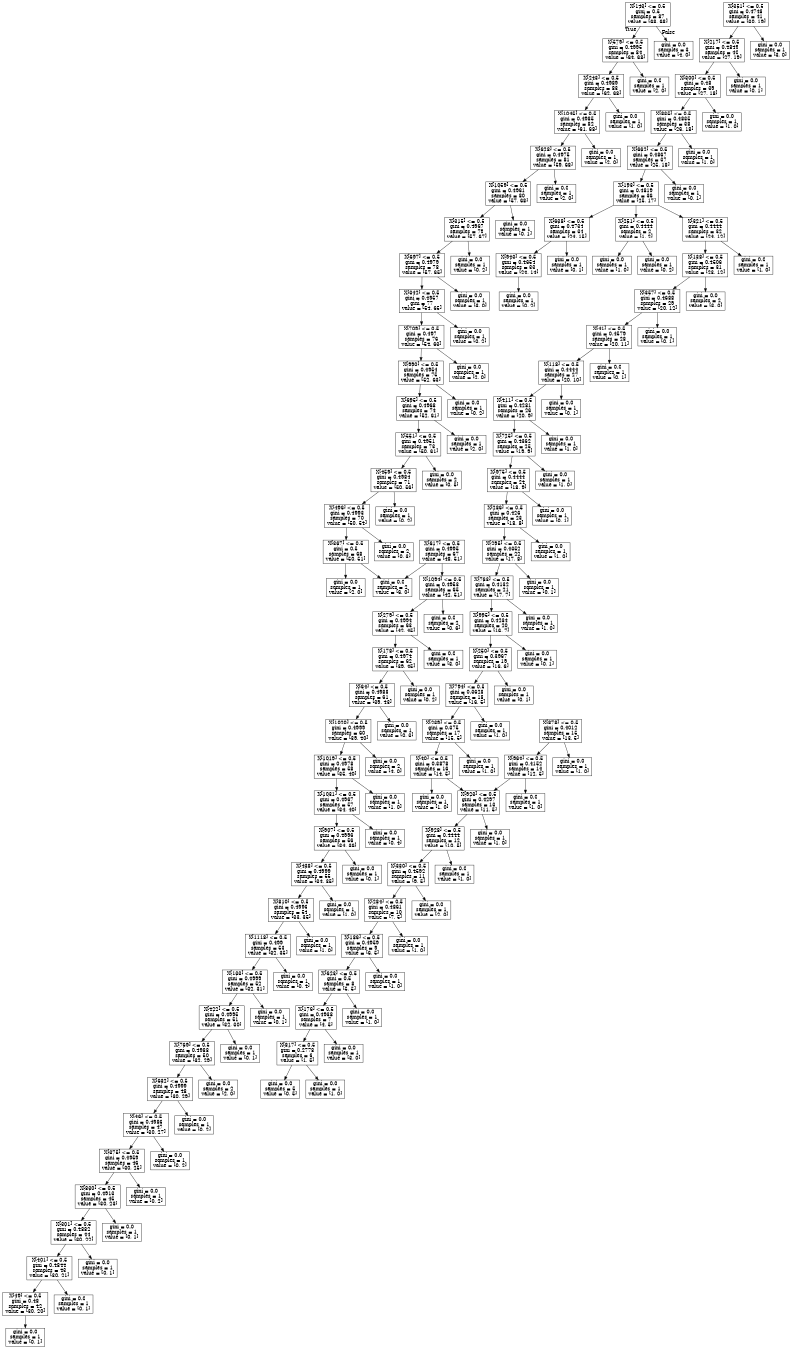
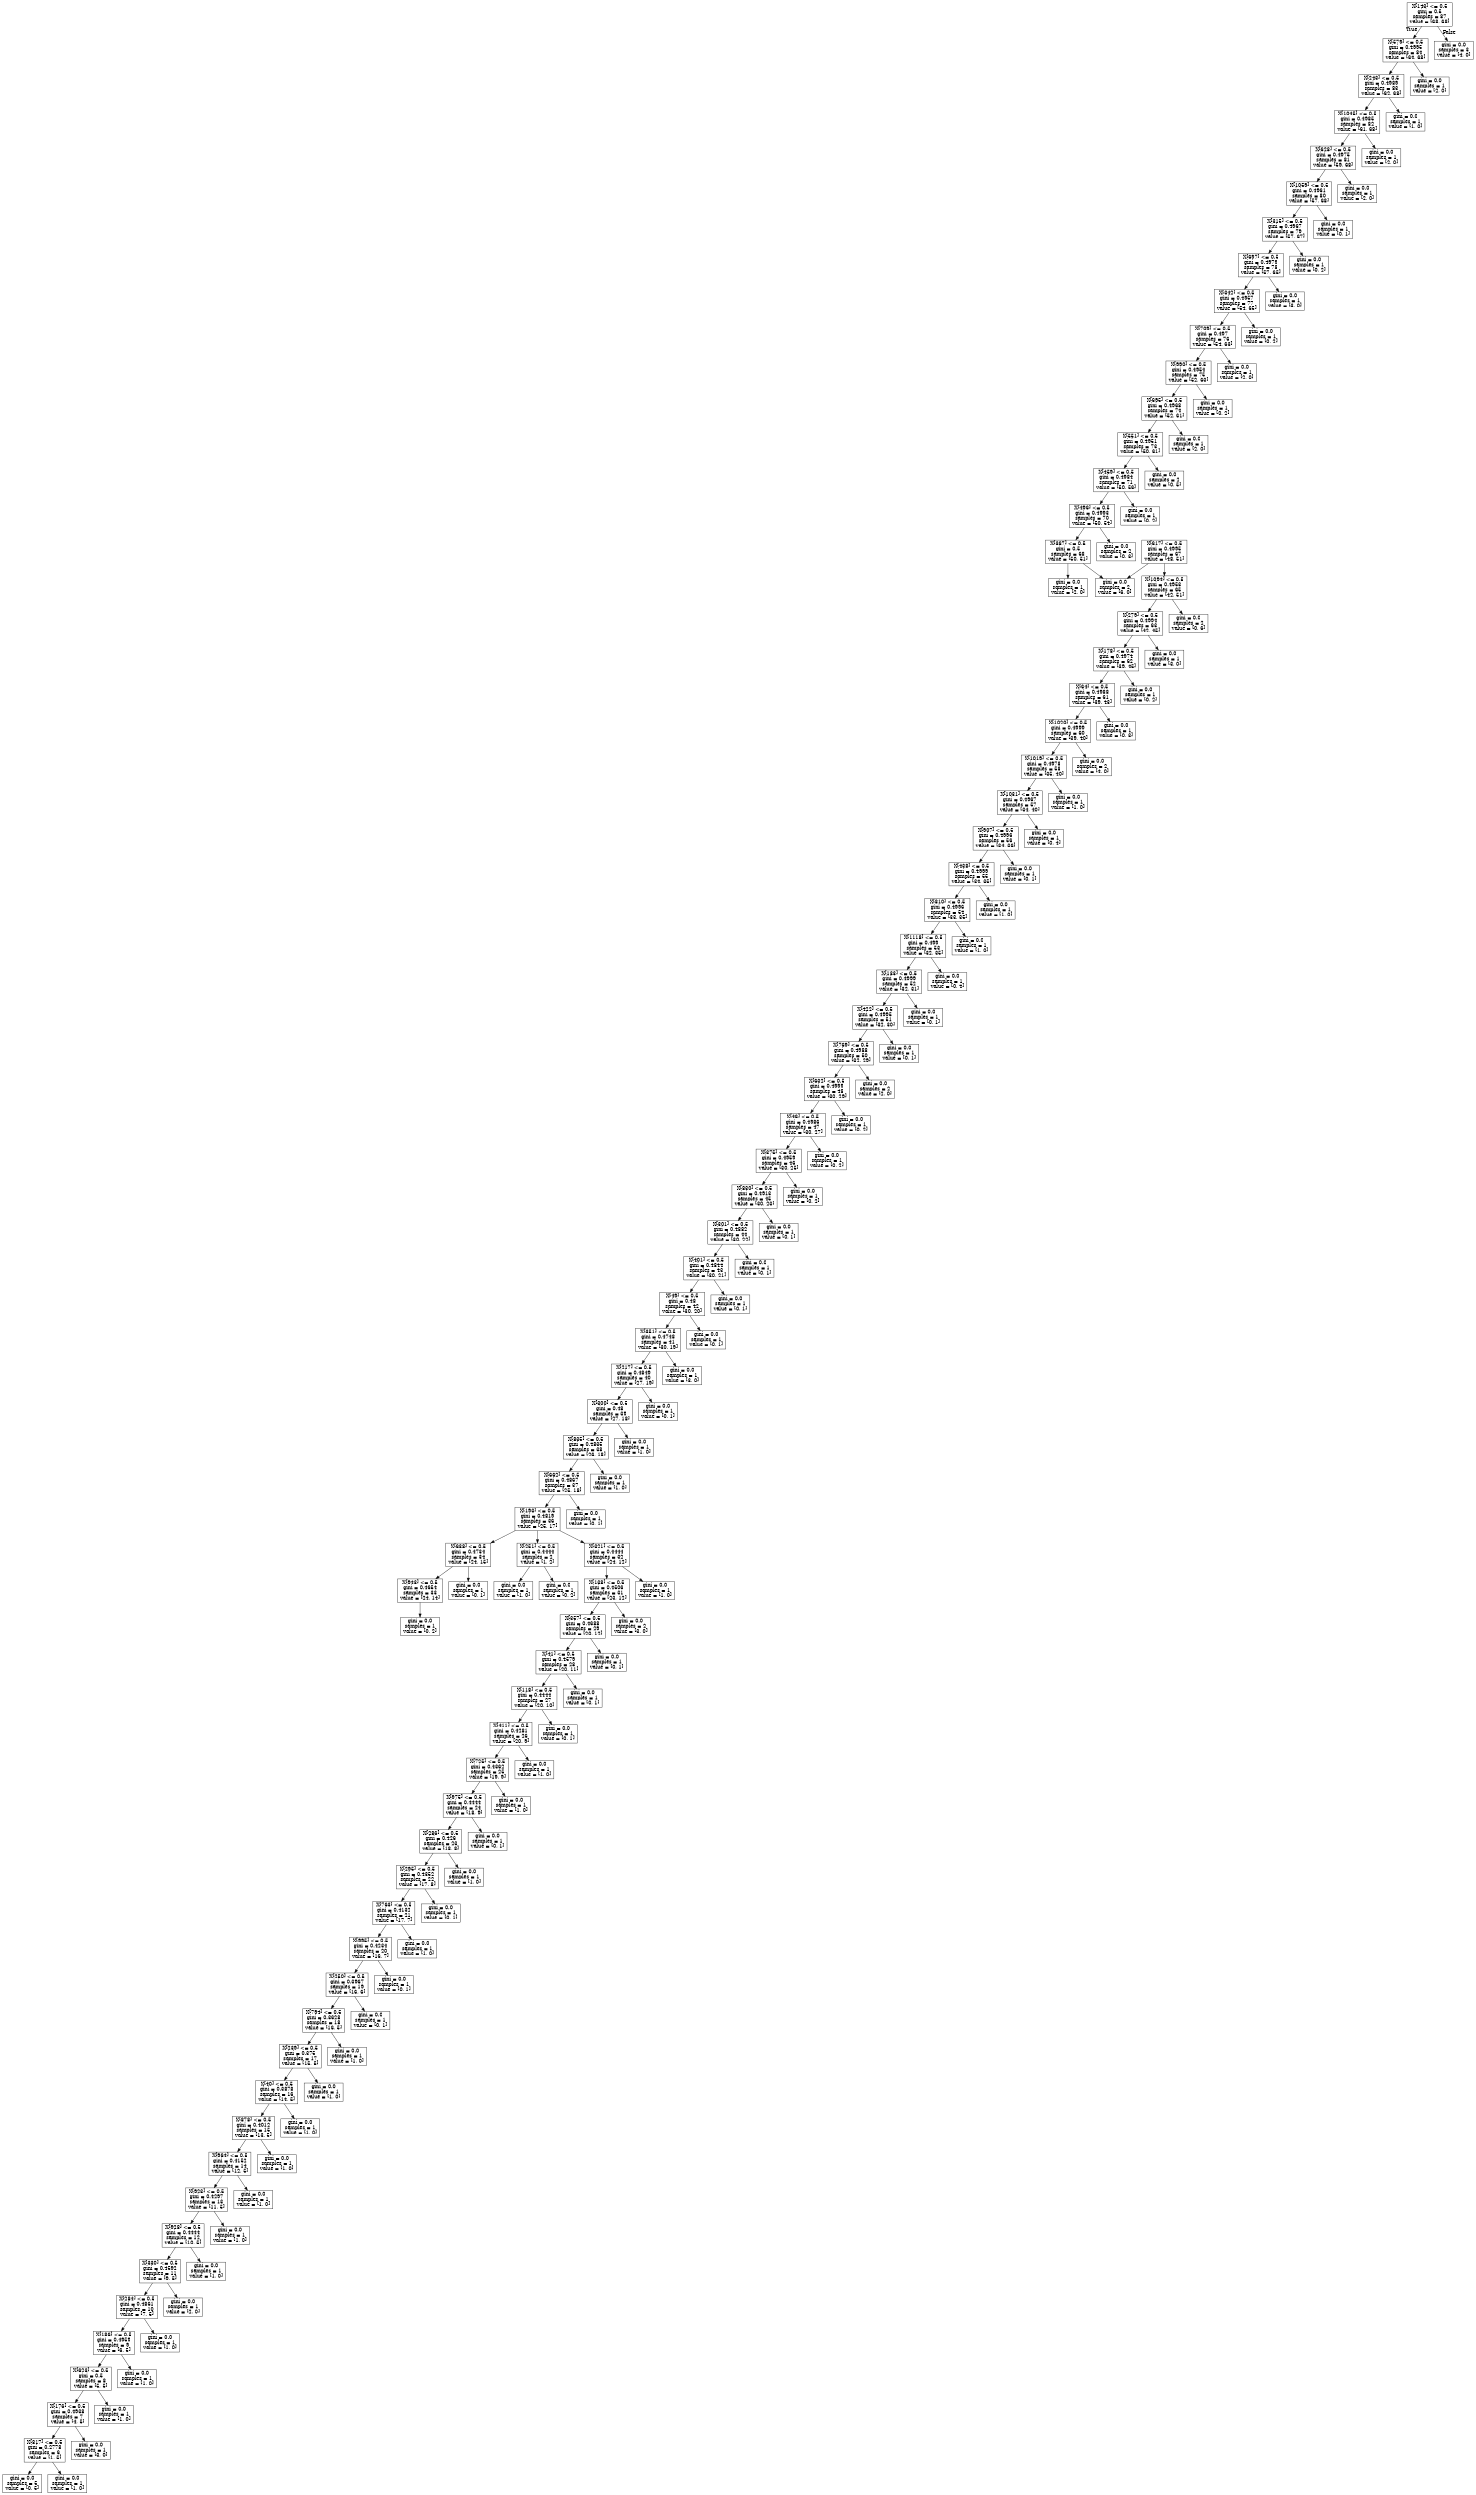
node "X[342] <= 0.5 gini = 0.4957 gini = 77 value = [54, 65]": label "X[342] <= 0.5 gini = 0.4957 gini = 77 value = [54, 65]" -> "X[342] <= 0.5 gini = 0.4957 samples = 77 value = [54, 65]"
edge "X[40] <= 0.5 gini = 0.3878 samples = 16 value = [14, 5]" -> "X[923] <= 0.5 gini = 0.4297 samples = 13 value = [11, 5]": now "X[40] <= 0.5 gini = 0.3878 samples = 16 value = [14, 5]" -> "X[878] <= 0.5 gini = 0.4012 samples = 15 value = [13, 5]"
edge "X[49] <= 0.5 gini = 0.48 samples = 42 value = [30, 20]" -> "X[351] <= 0.5 gini = 0.4748 samples = 41 value = [30, 19]": added
